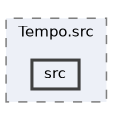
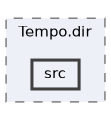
cluster "Tempo.src": label "Tempo.src" -> "Tempo.dir"
